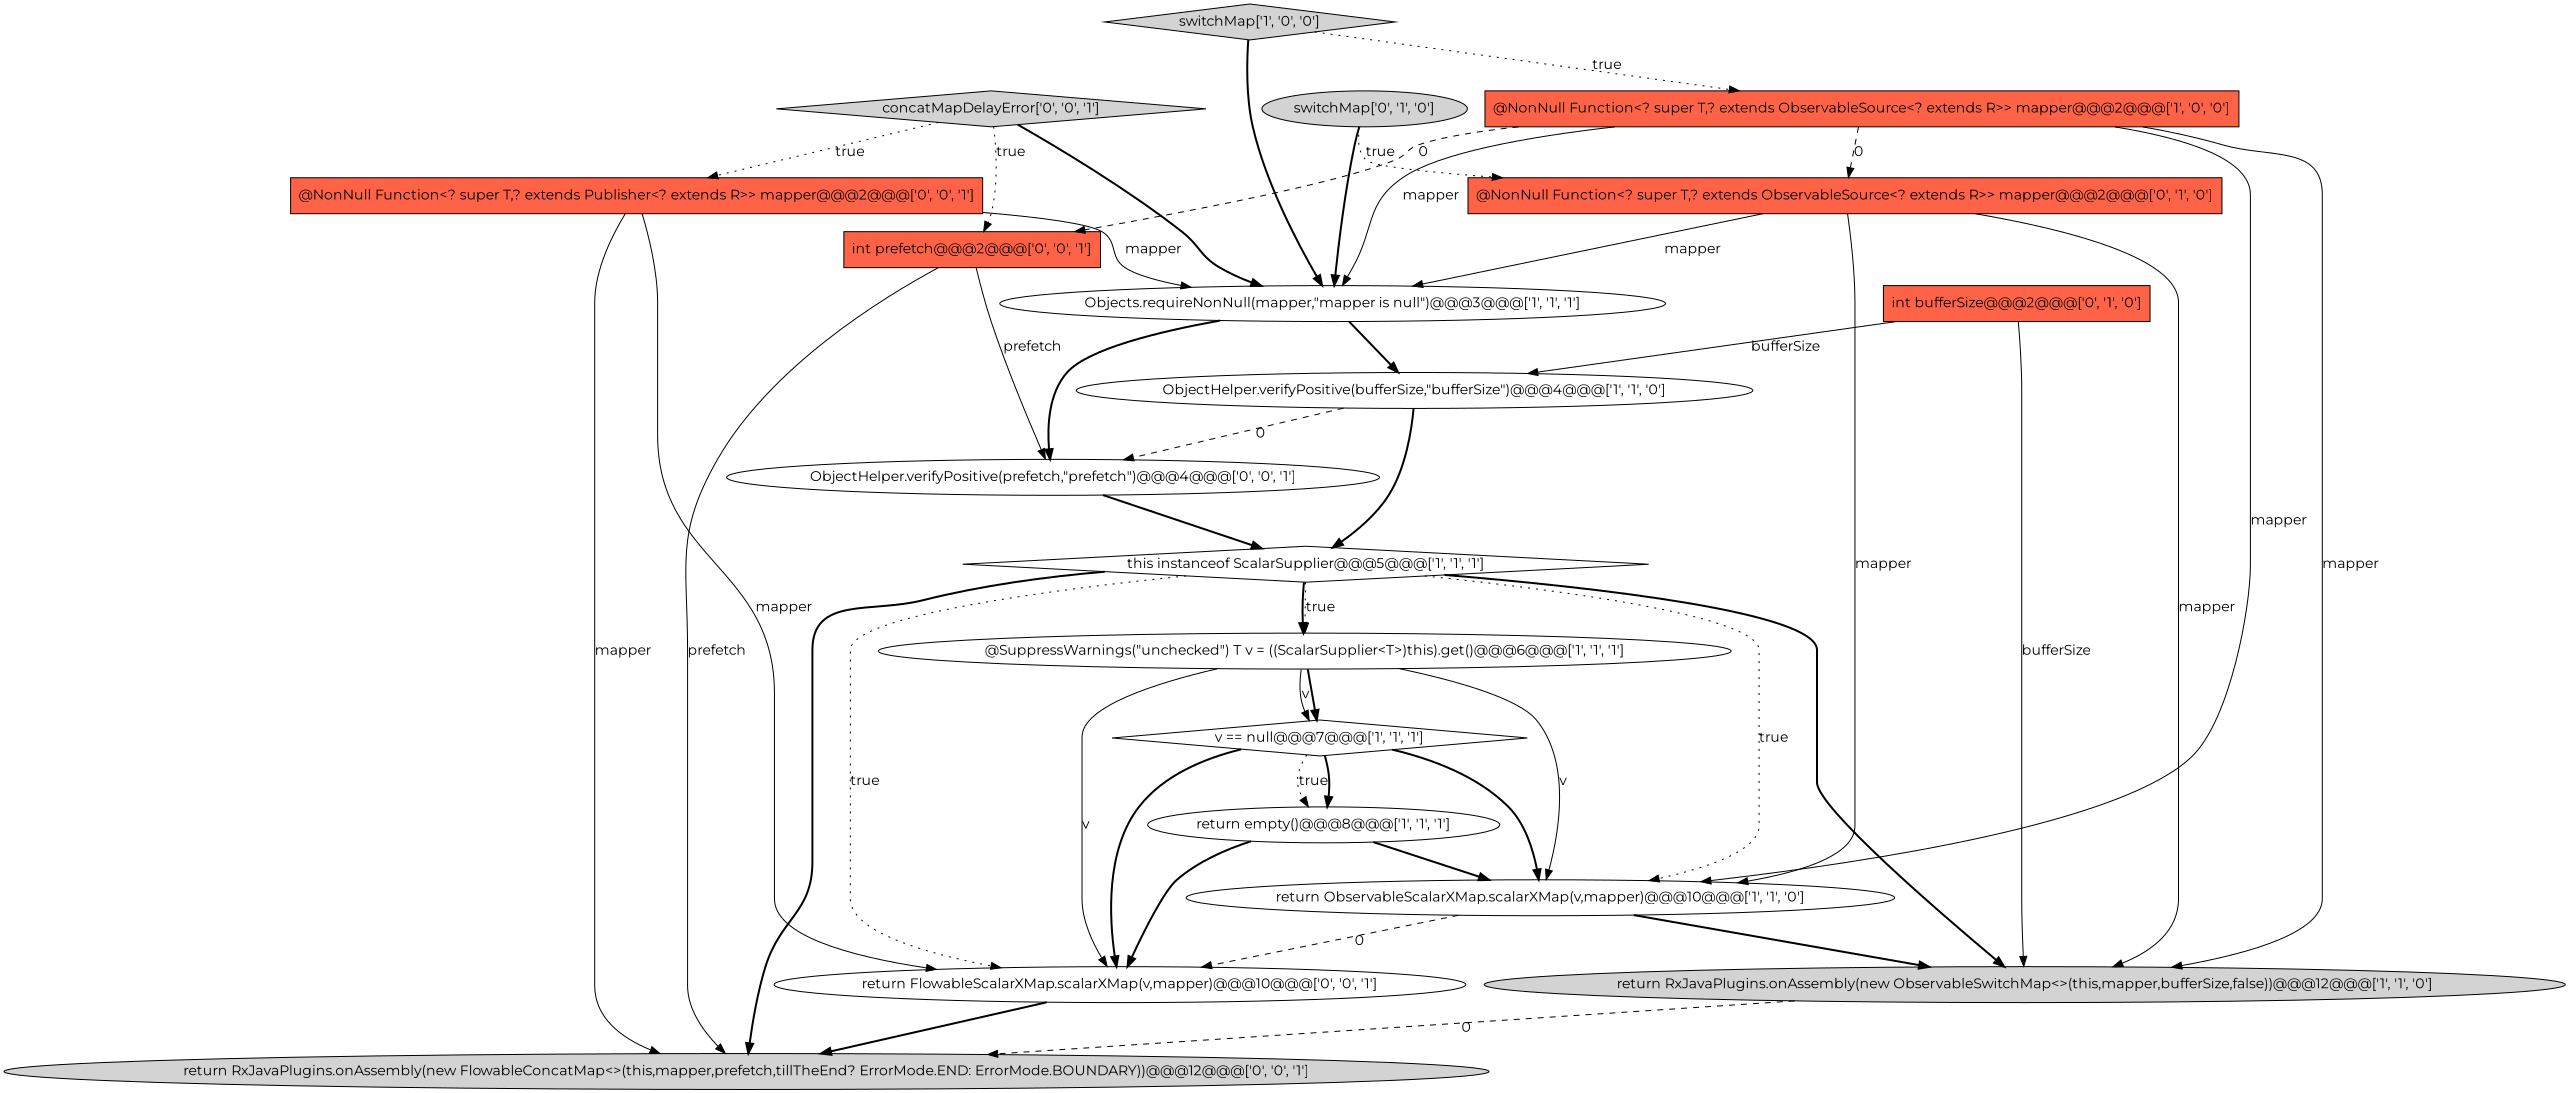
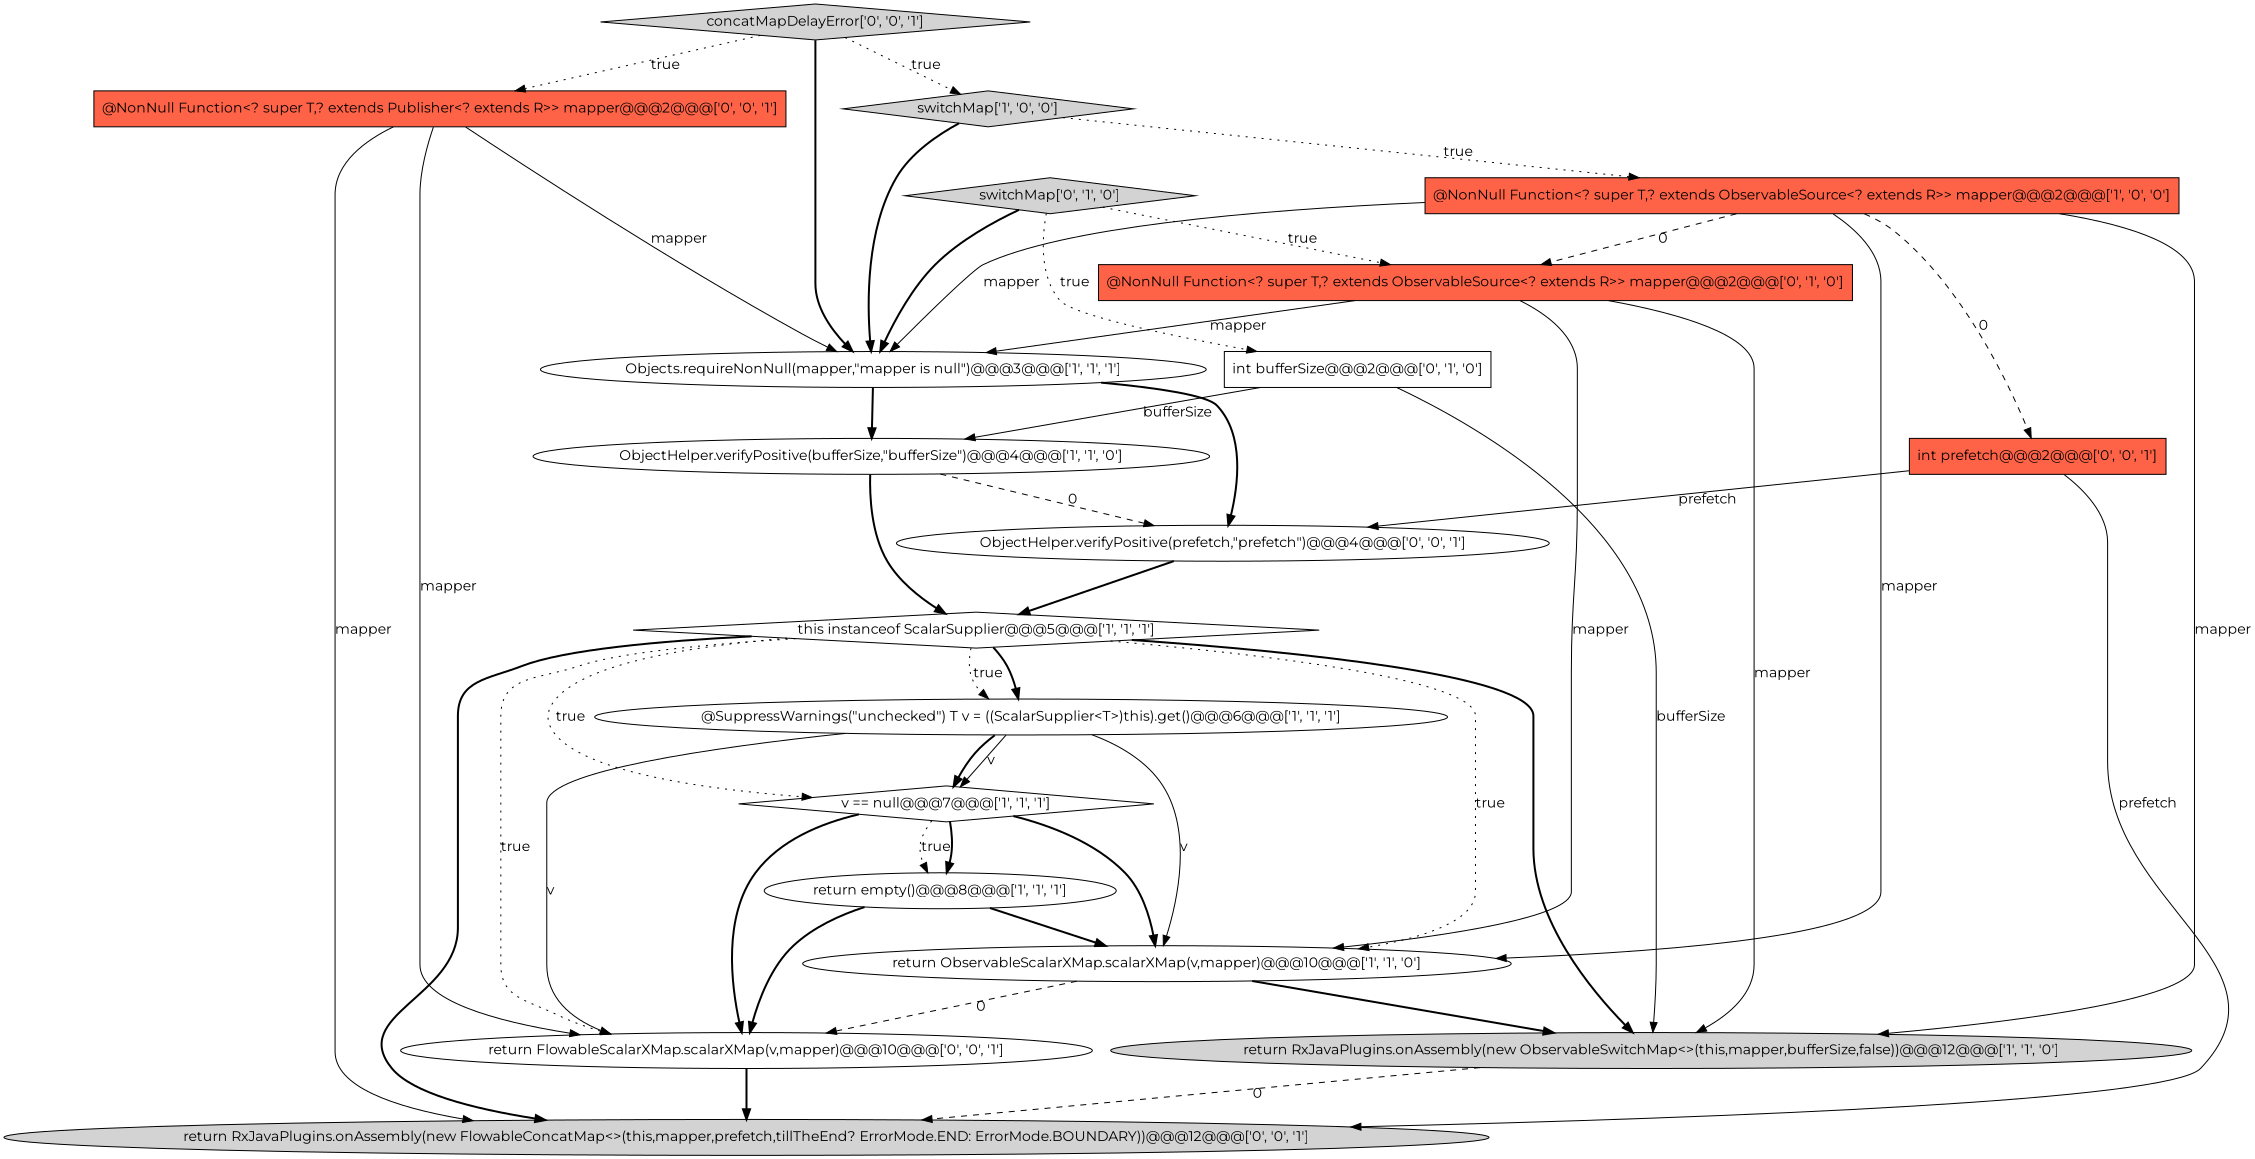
node "switchMap['0', '1', '0']": shape ellipse -> diamond
edge "concatMapDelayError['0', '0', '1']" -> "int prefetch@@@2@@@['0', '0', '1']": now "concatMapDelayError['0', '0', '1']" -> "switchMap['1', '0', '0']"
node "int bufferSize@@@2@@@['0', '1', '0']": fillcolor tomato -> white
edge "switchMap['0', '1', '0']" -> "int bufferSize@@@2@@@['0', '1', '0']": added, label "true"
edge "this instanceof ScalarSupplier@@@5@@@['1', '1', '1']" -> "v == null@@@7@@@['1', '1', '1']": added, label "true"
